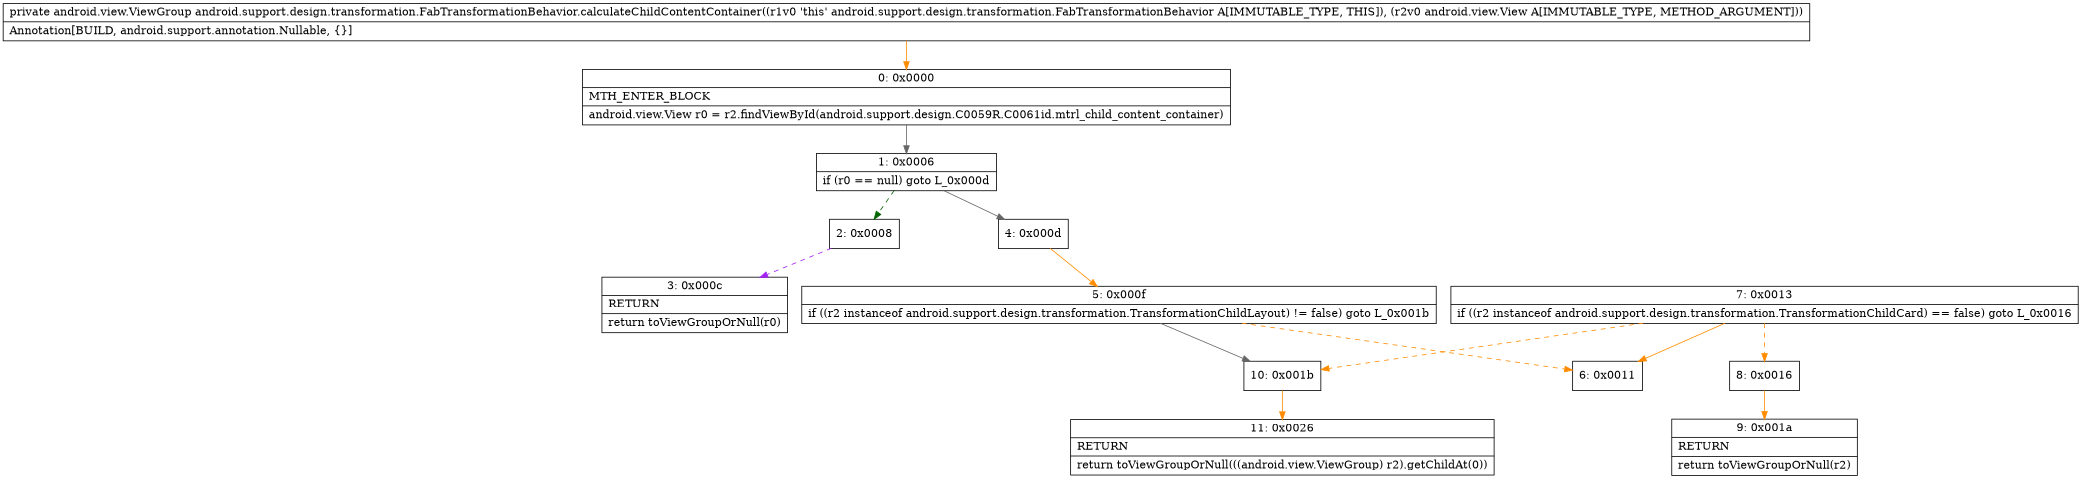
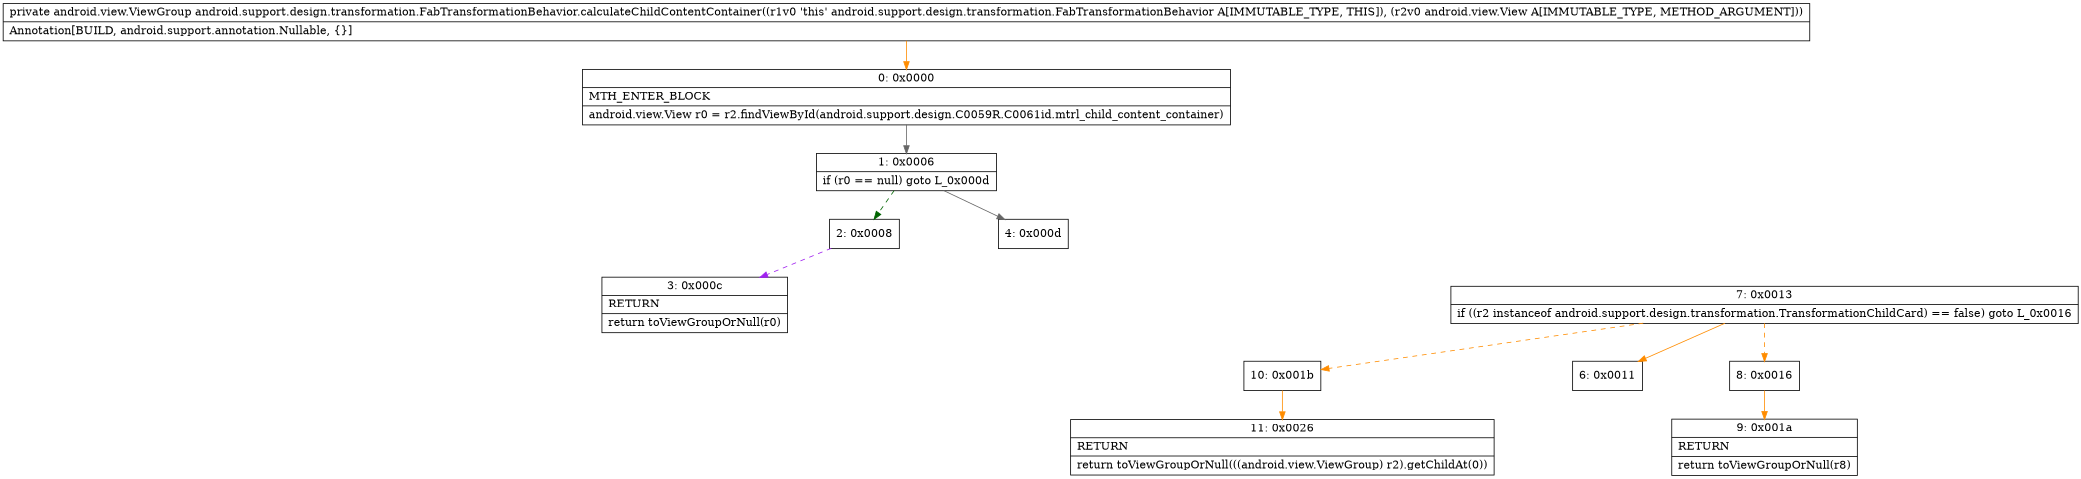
node "5: 0x000f": removed
node "9: 0x001a": text "return toViewGroupOrNull(r2)" -> "return toViewGroupOrNull(r8)"
